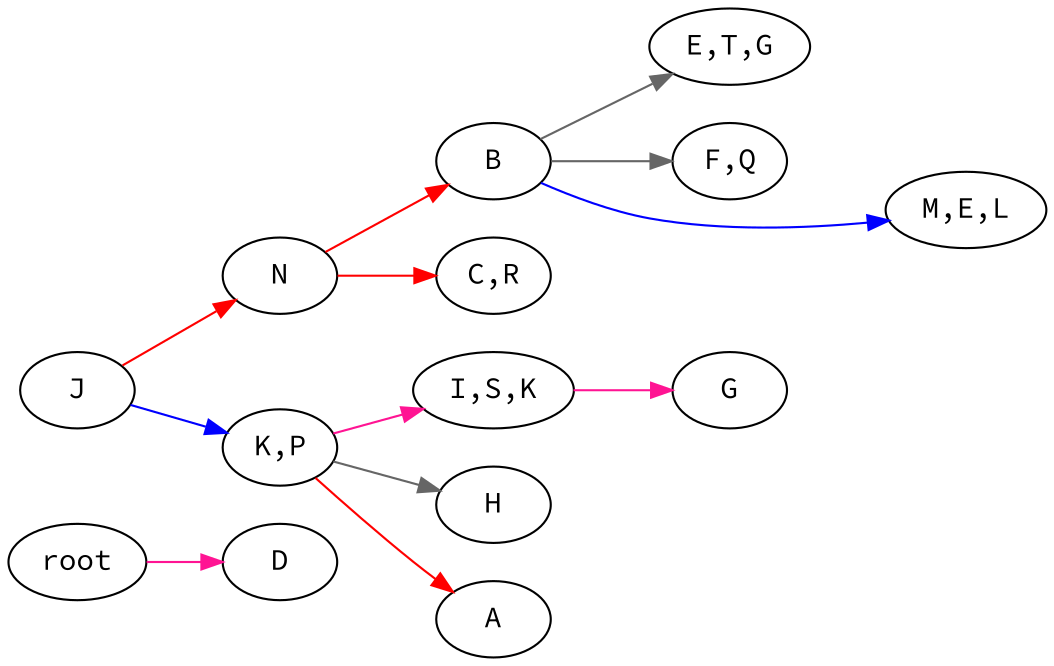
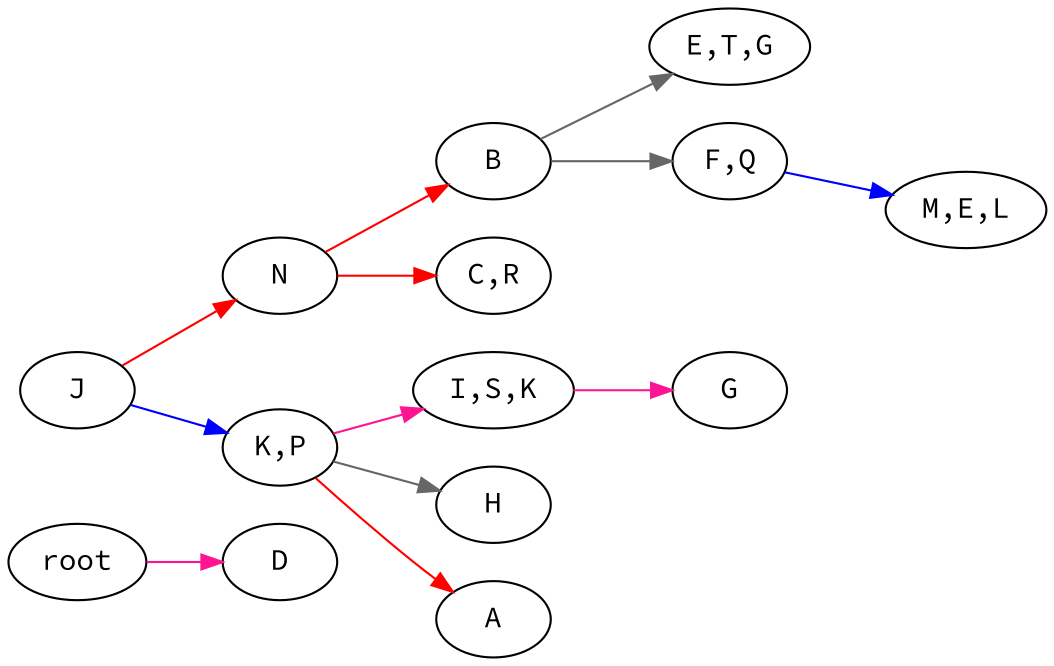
edge "B" -> "M,E,L": now "F,Q" -> "M,E,L"
